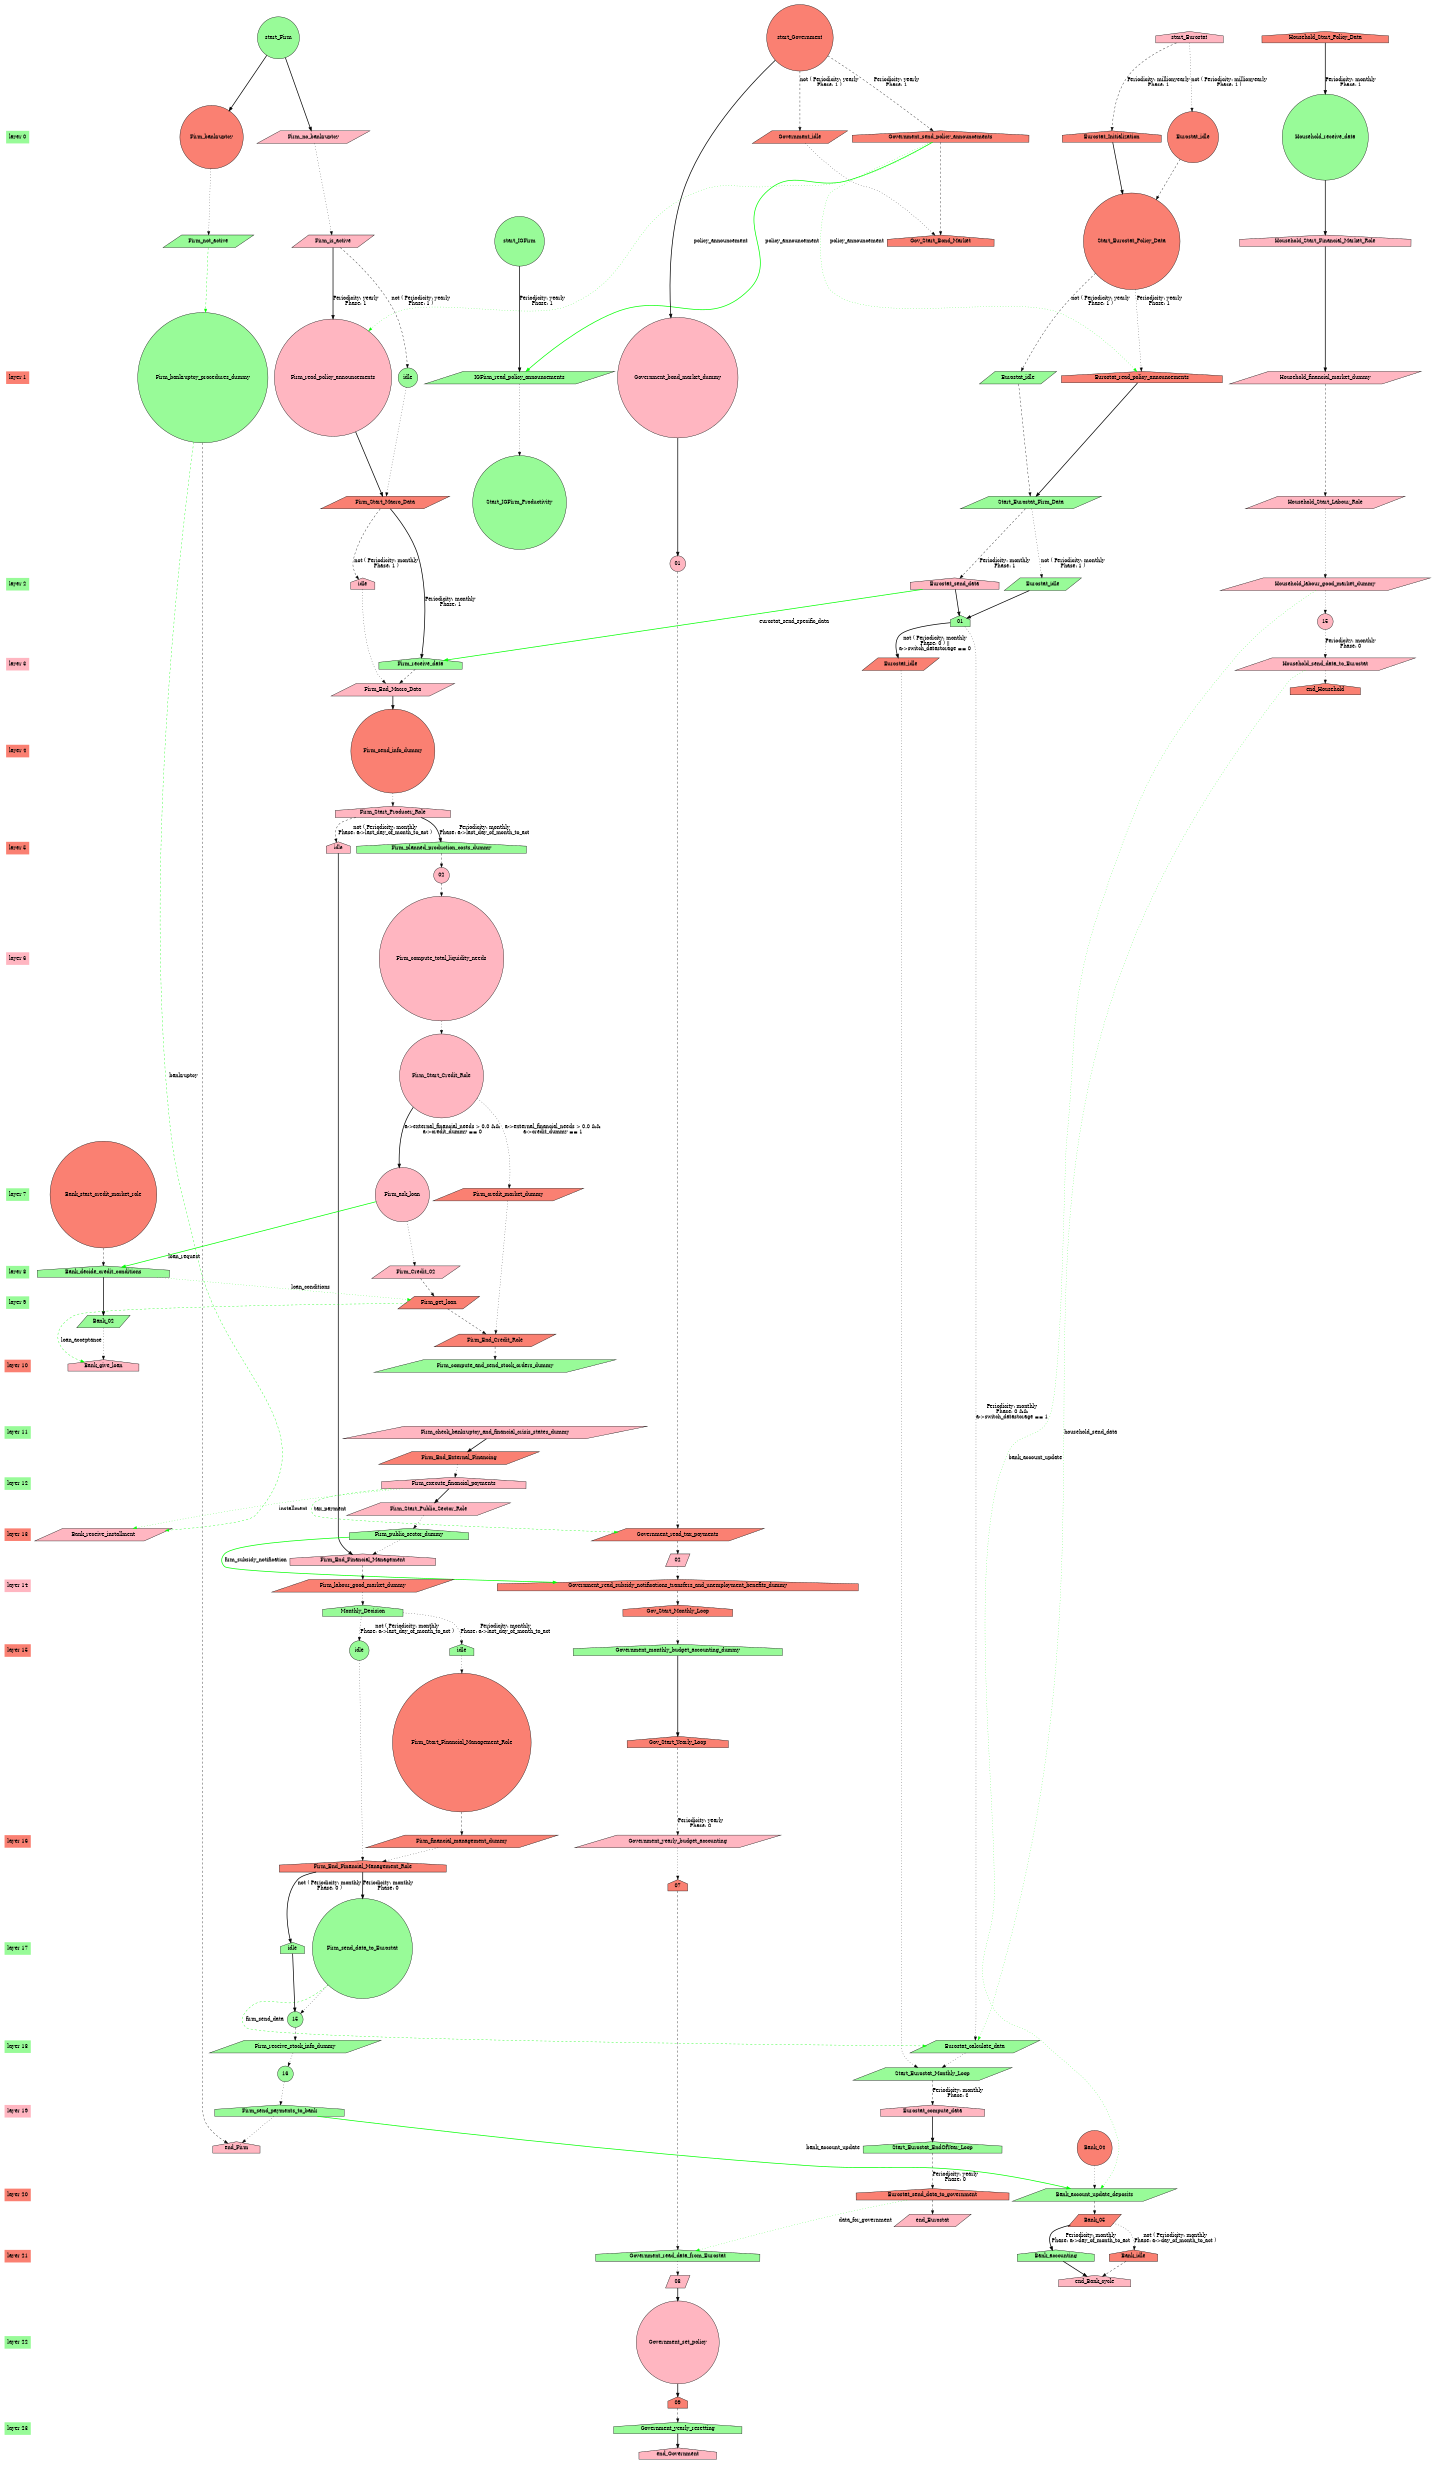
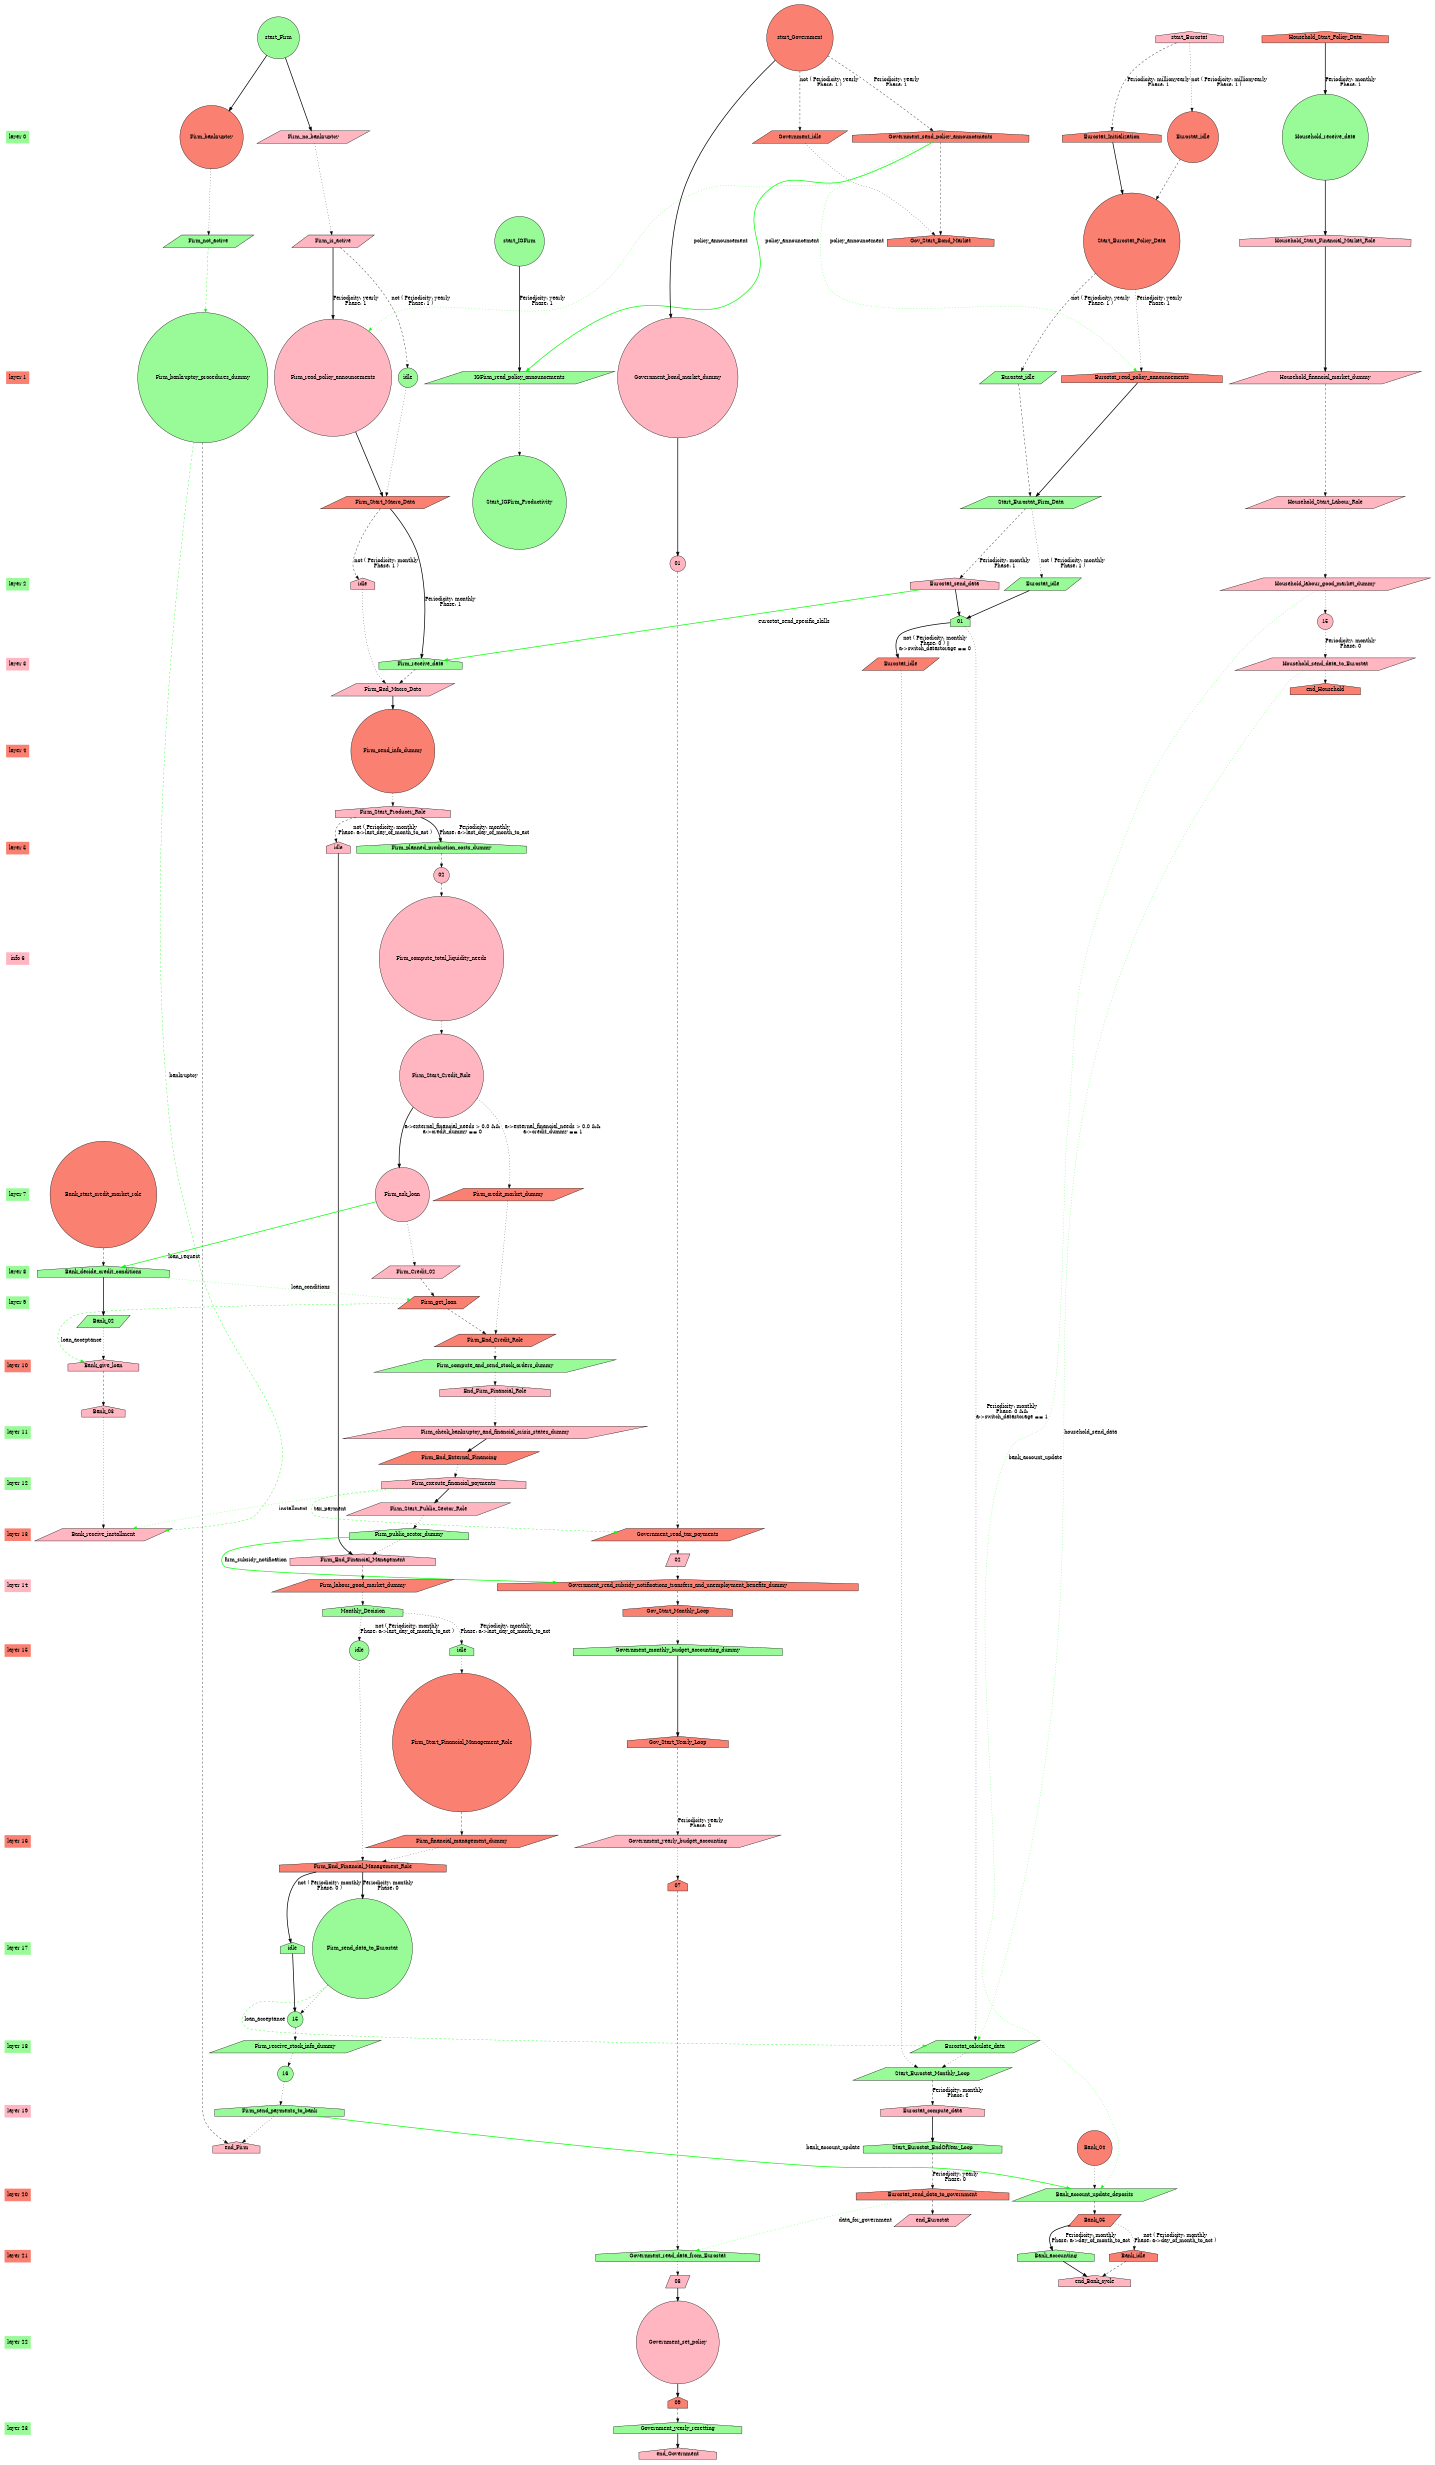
edge "Eurostat_send_data" -> "Firm_receive_data": label "eurostat_send_specific_data" -> "eurostat_send_specific_skills"
node "layer 6": label "layer 6" -> "info 6"
node "End_Firm_Financial_Role": added
node "Bank_03": added
edge "Firm_send_data_to_Eurostat" -> "Eurostat_calculate_data": label "firm_send_data" -> "loan_acceptance"
